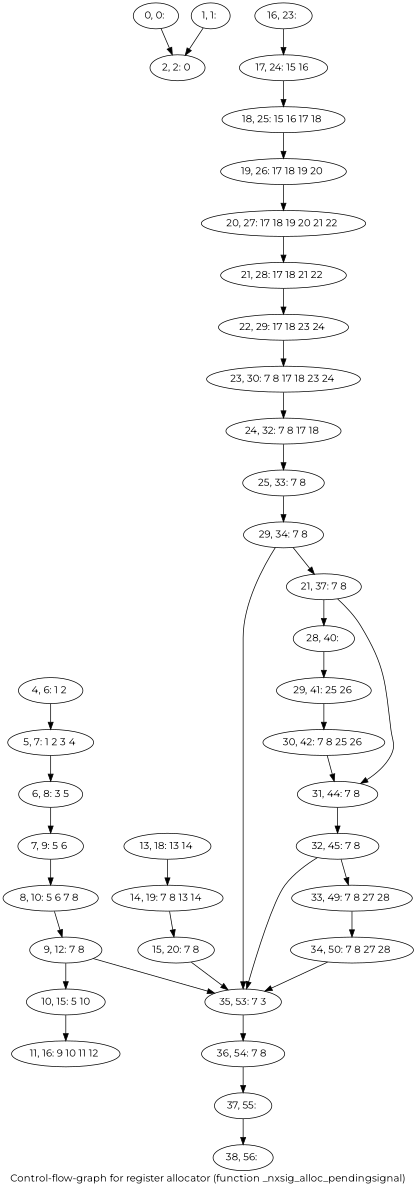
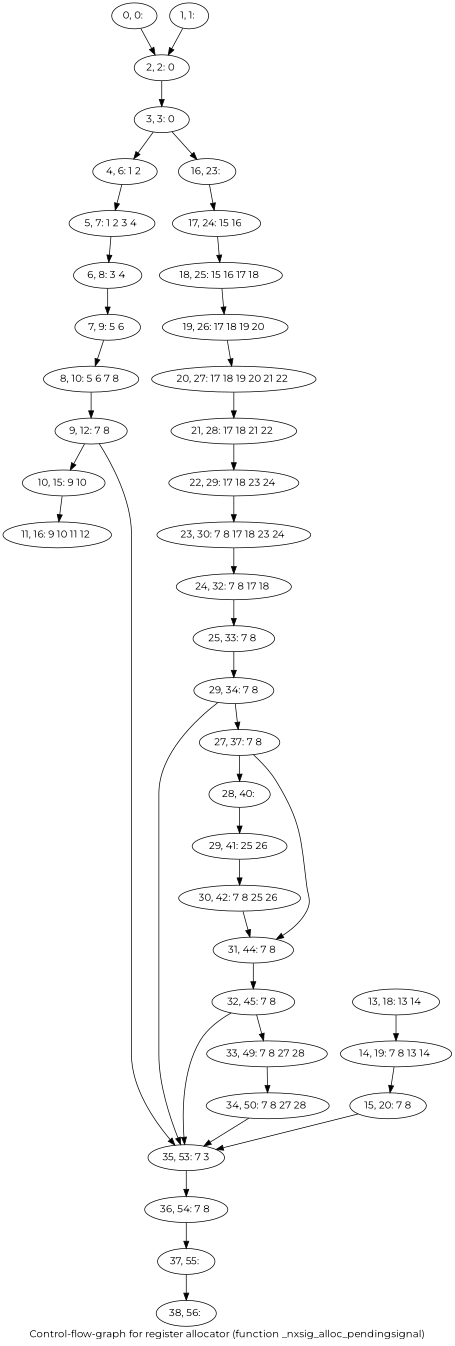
node "3, 3: 0": added
node "21, 37: 7 8": label "21, 37: 7 8" -> "27, 37: 7 8"
node "6, 8: 3 5": label "6, 8: 3 5" -> "6, 8: 3 4"
node "10, 15: 5 10": label "10, 15: 5 10" -> "10, 15: 9 10"
